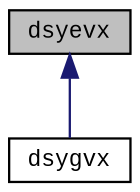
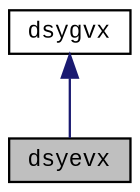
edge "dsygvx" -> "dsyevx": reversed
